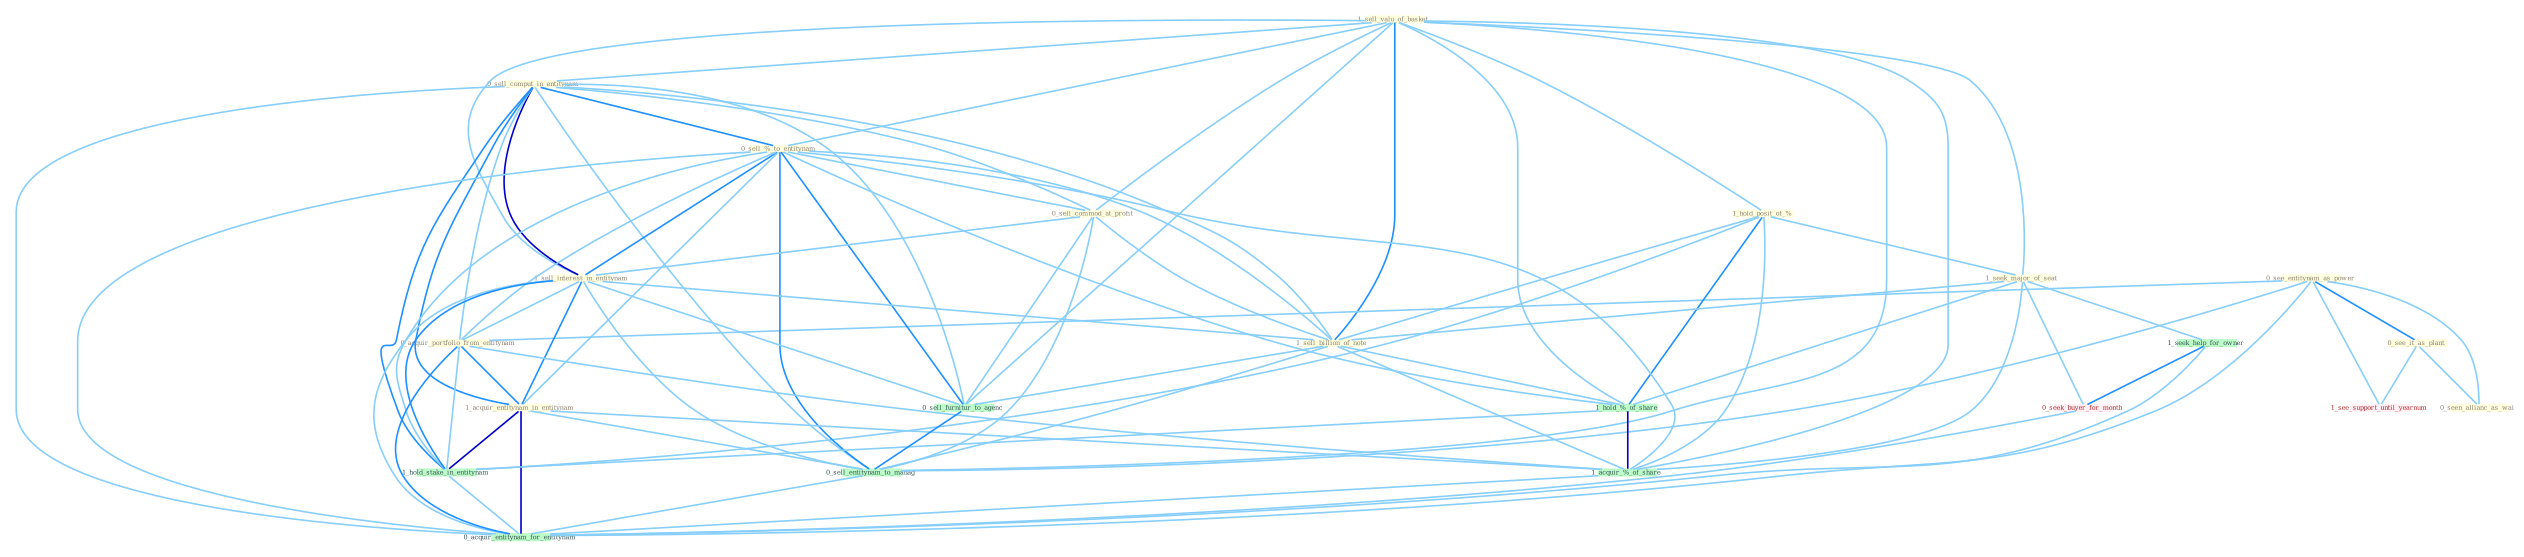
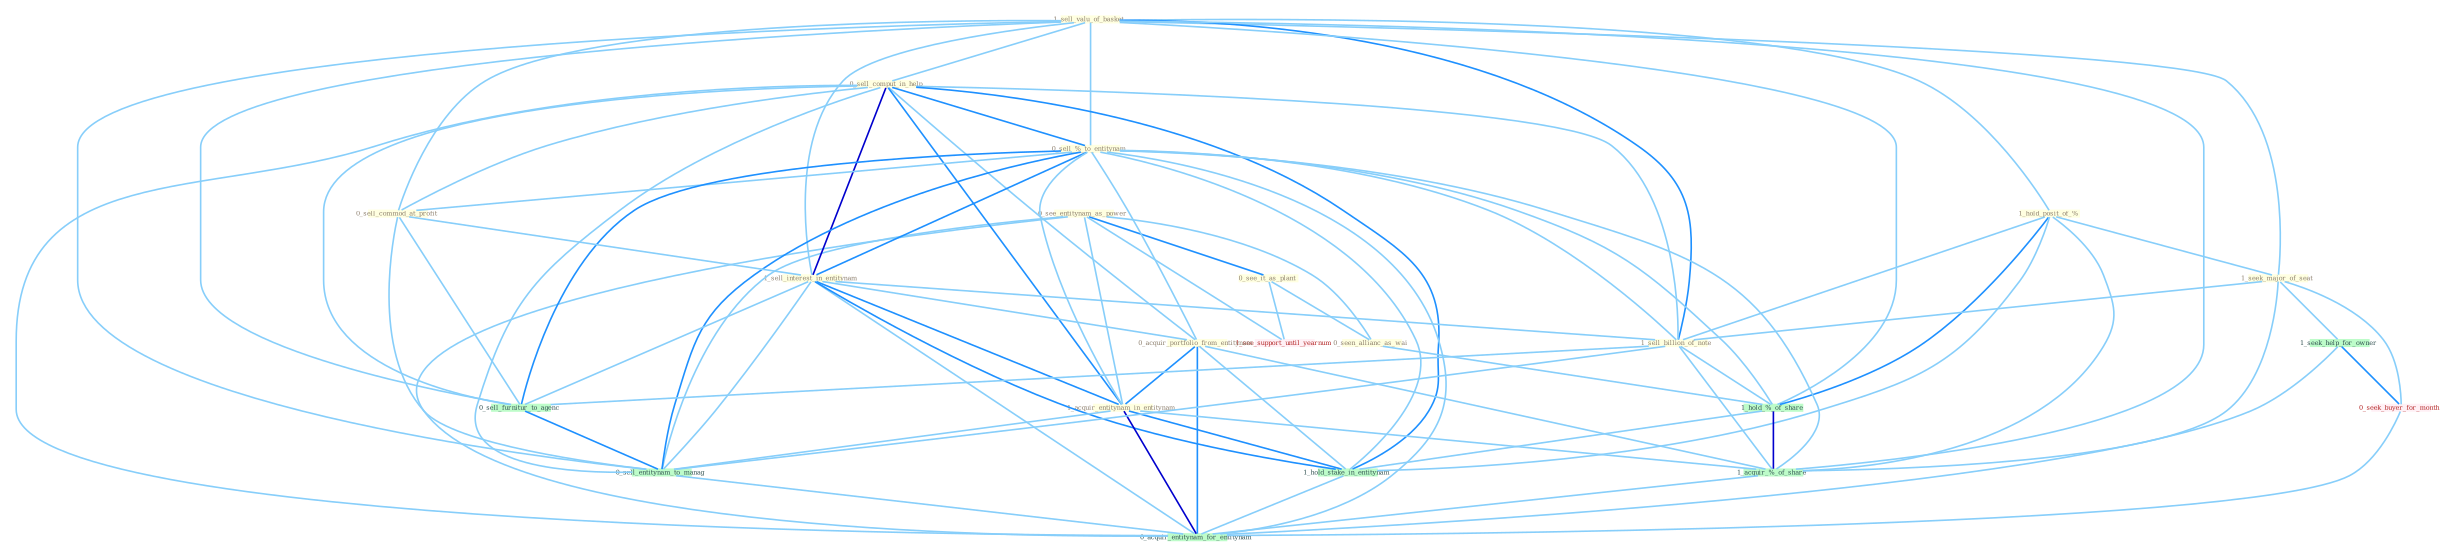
node "0_sell_comput_in_entitynam": label "0_sell_comput_in_entitynam" -> "0_sell_comput_in_help"
edge "0_sell_commod_at_profit" -- "1_sell_billion_of_note": removed
edge "0_see_entitynam_as_power" -- "0_acquir_portfolio_from_entitynam": now "0_see_entitynam_as_power" -- "1_acquir_entitynam_in_entitynam"
edge "1_seek_major_of_seat" -- "1_hold_%_of_share": now "0_seen_allianc_as_wai" -- "1_hold_%_of_share"
edge "1_acquir_entitynam_in_entitynam" -- "1_hold_stake_in_entitynam": color #0000cd -> #1e90ff
